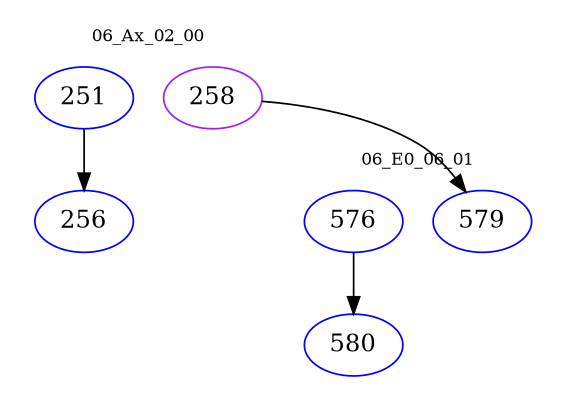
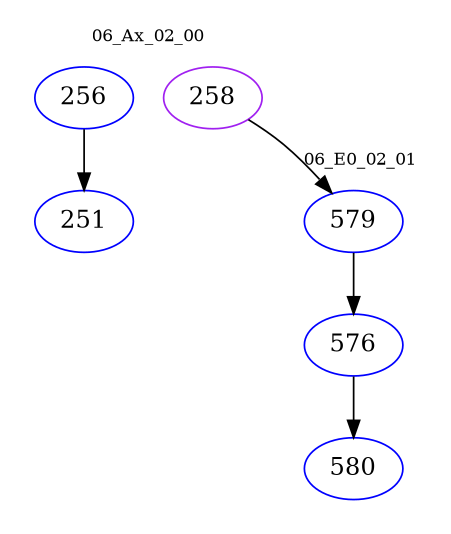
edge "251" -> "256": reversed
cluster "06_E0_06_01": label "06_E0_06_01" -> "06_E0_02_01"
edge "579" -> "576": added
